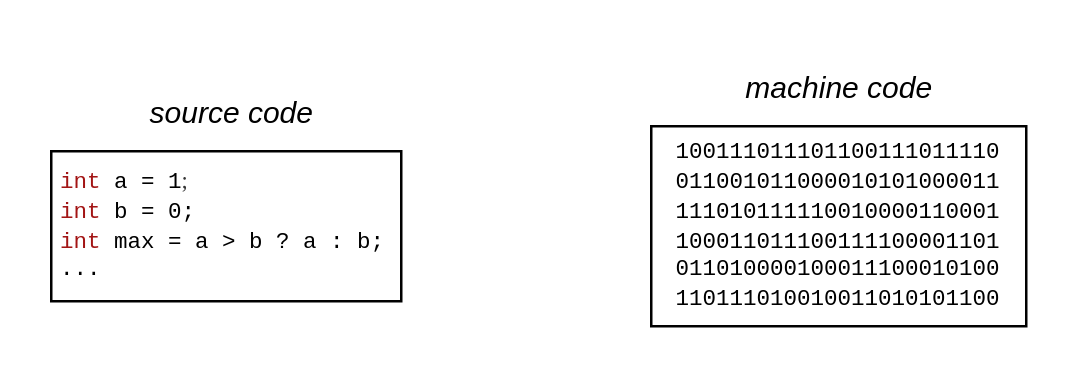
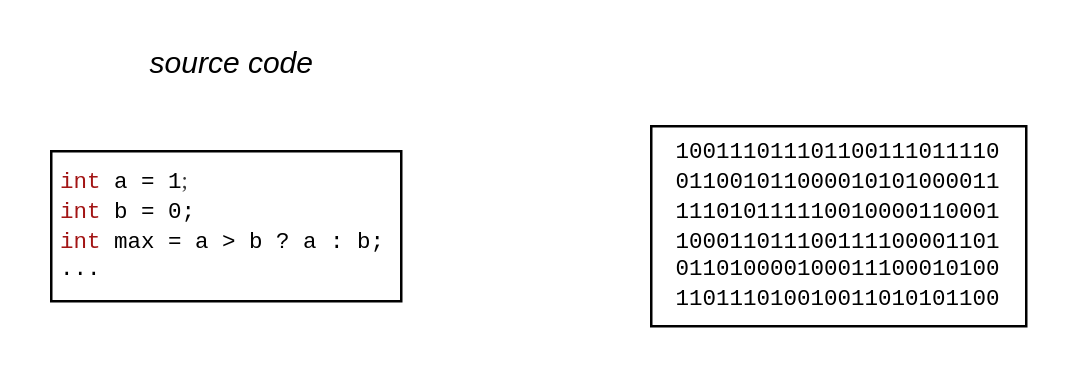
node "machine code": removed
node "source code": moved (233, 114) -> (233, 64)
